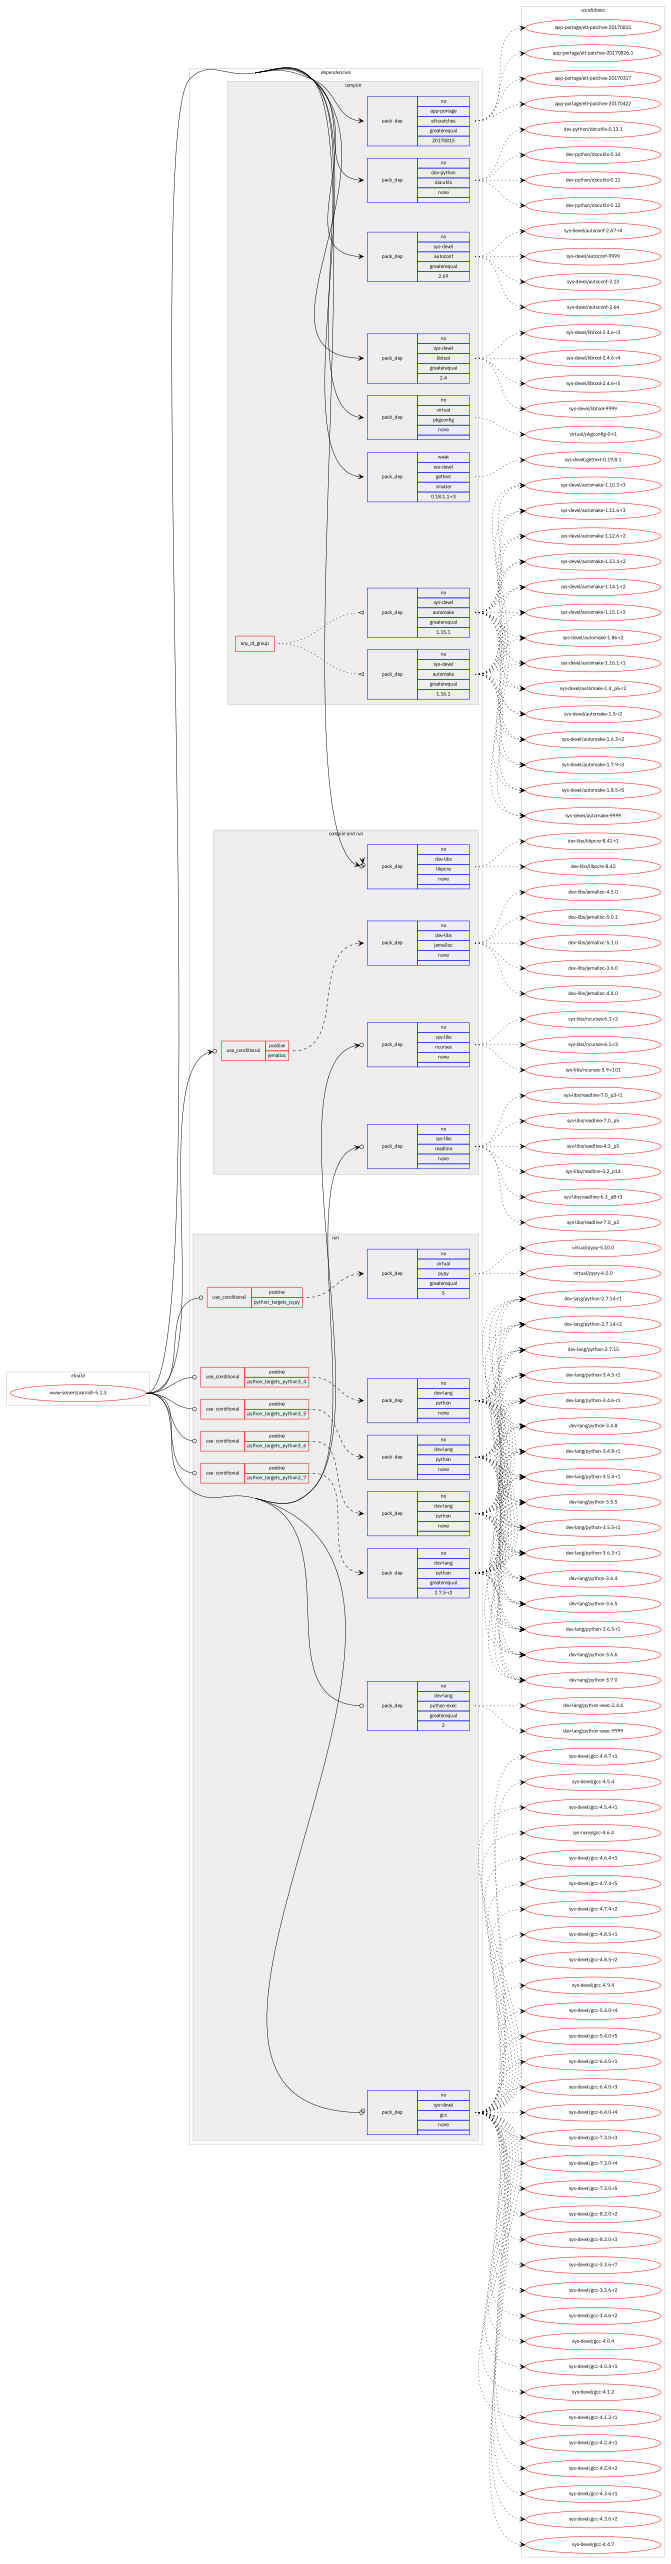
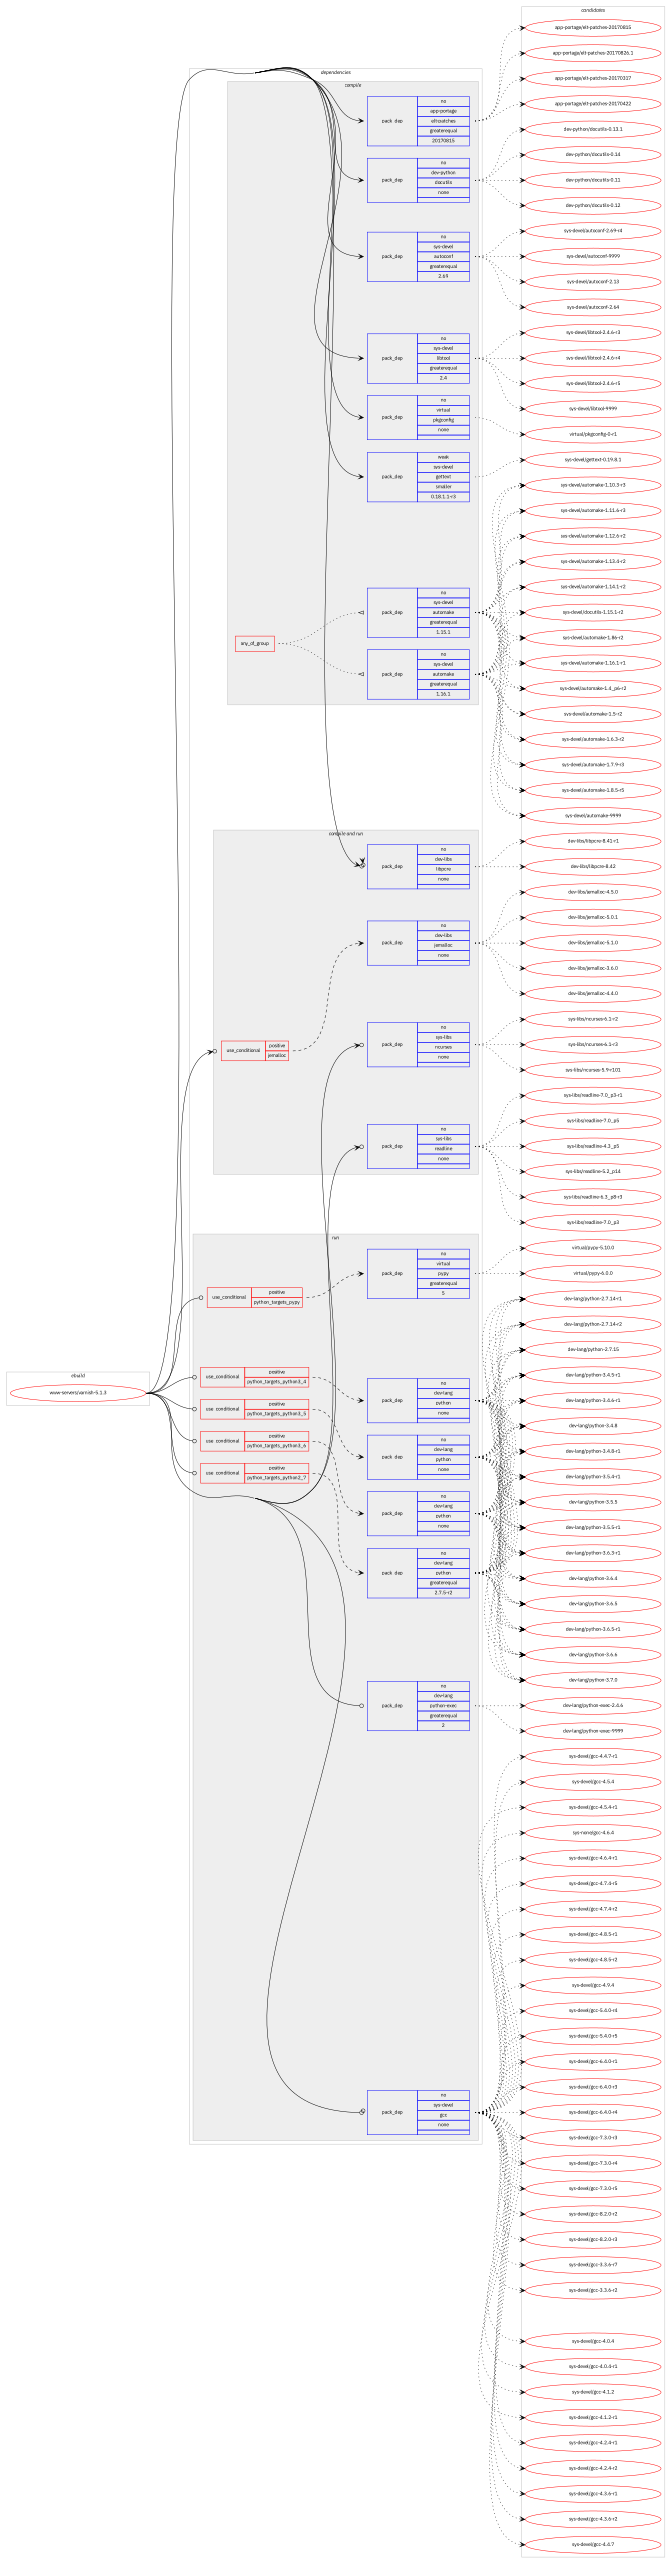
node "sys-devel/autoconf-2.67-r4": label "sys-devel/autoconf-2.67-r4" -> "sys-devel/autoconf-2.69-r4"
node "sys-devel/automake-1.15.1-r2": label "sys-devel/automake-1.15.1-r2" -> "sys-devel/docutils-1.15.1-r2"
node "sys-devel/gcc-3.4.6-r2": removed
